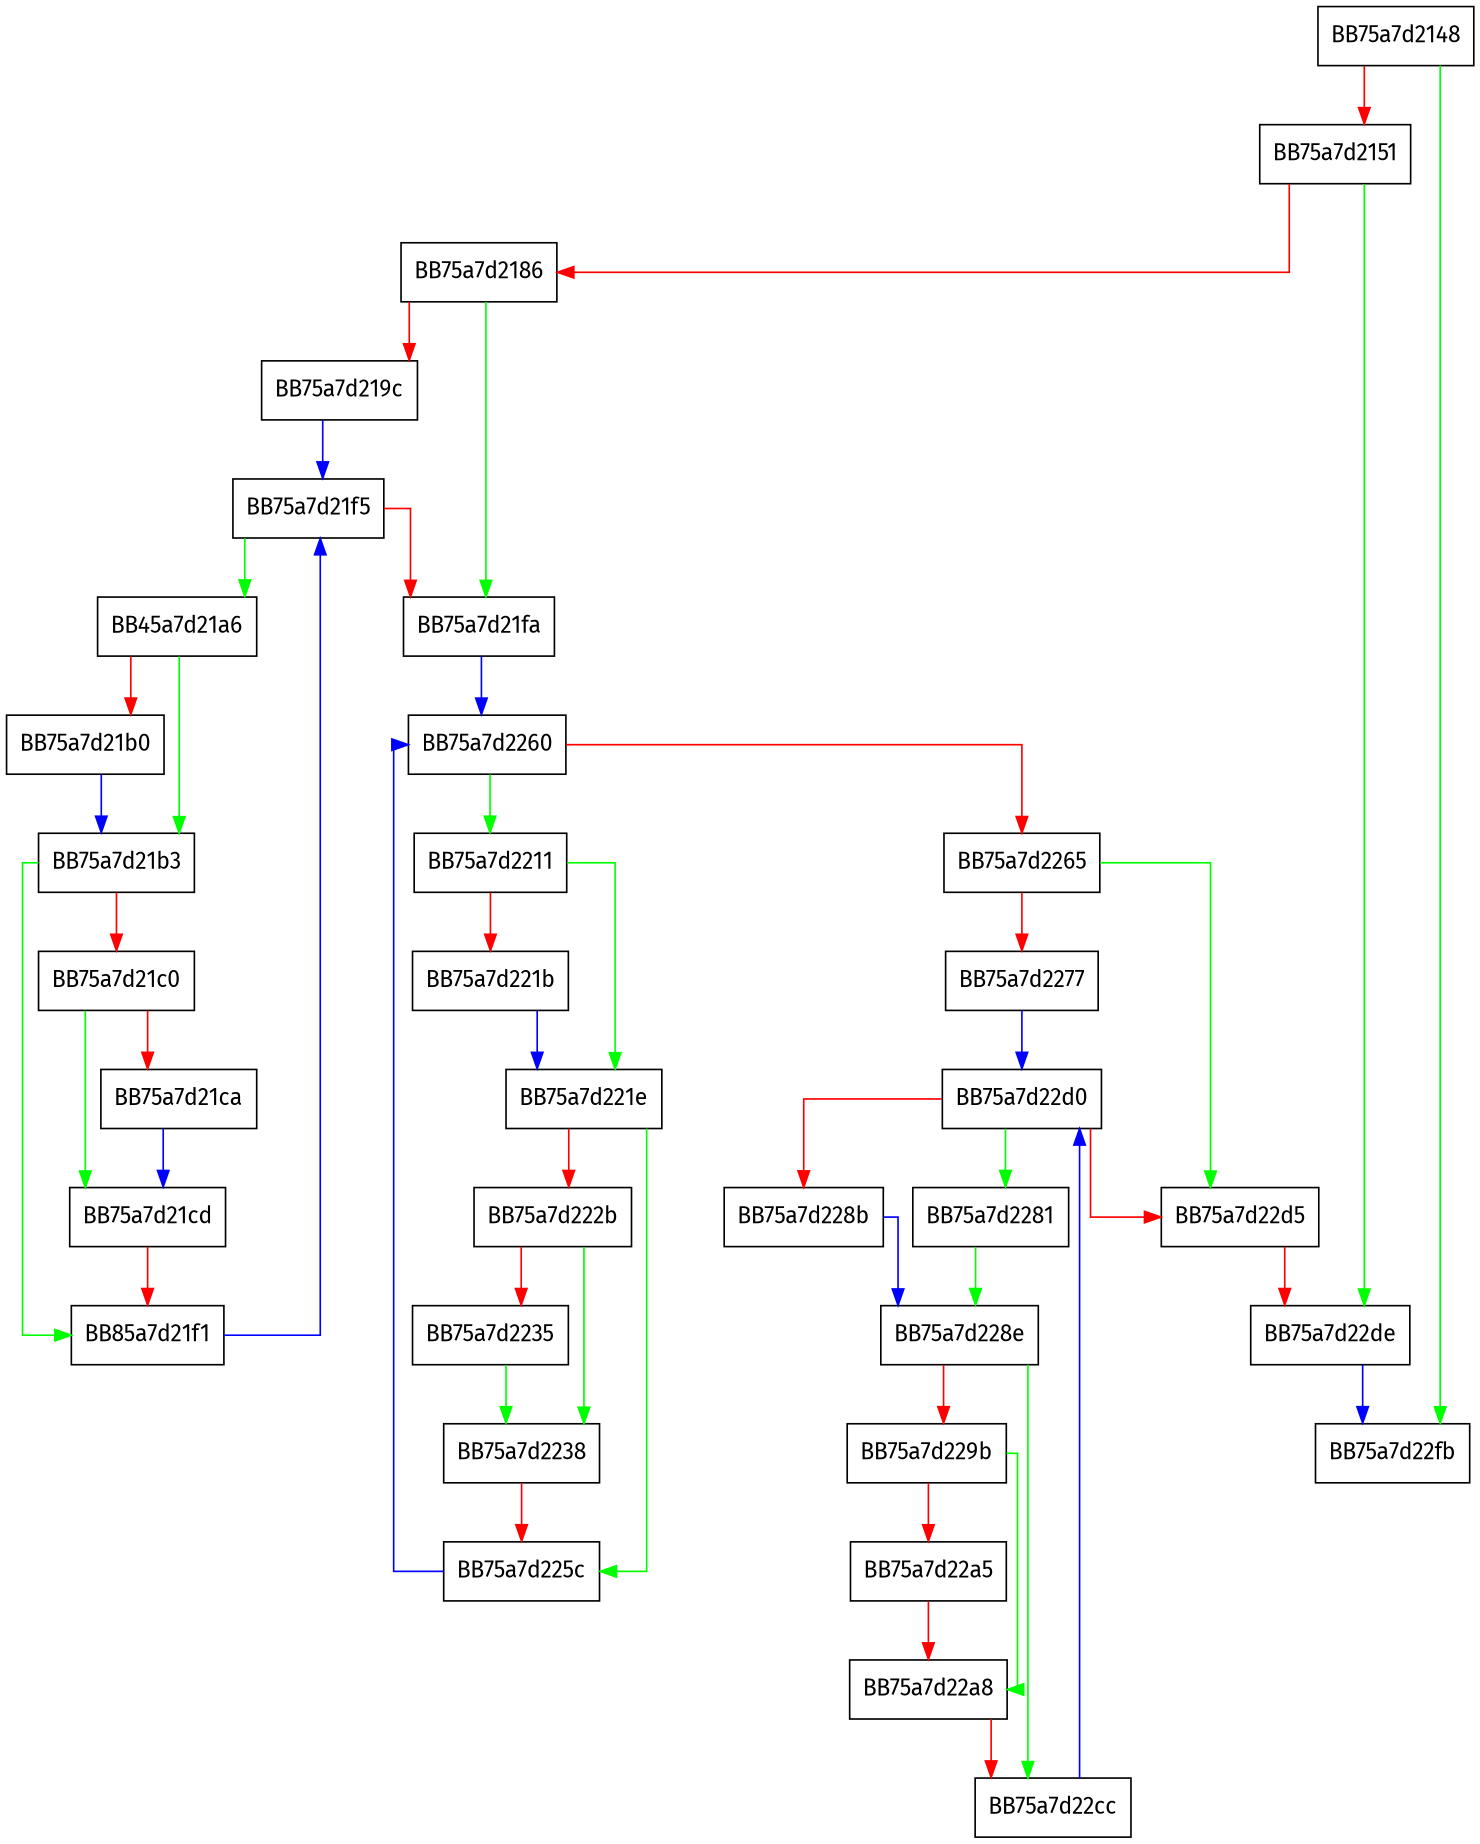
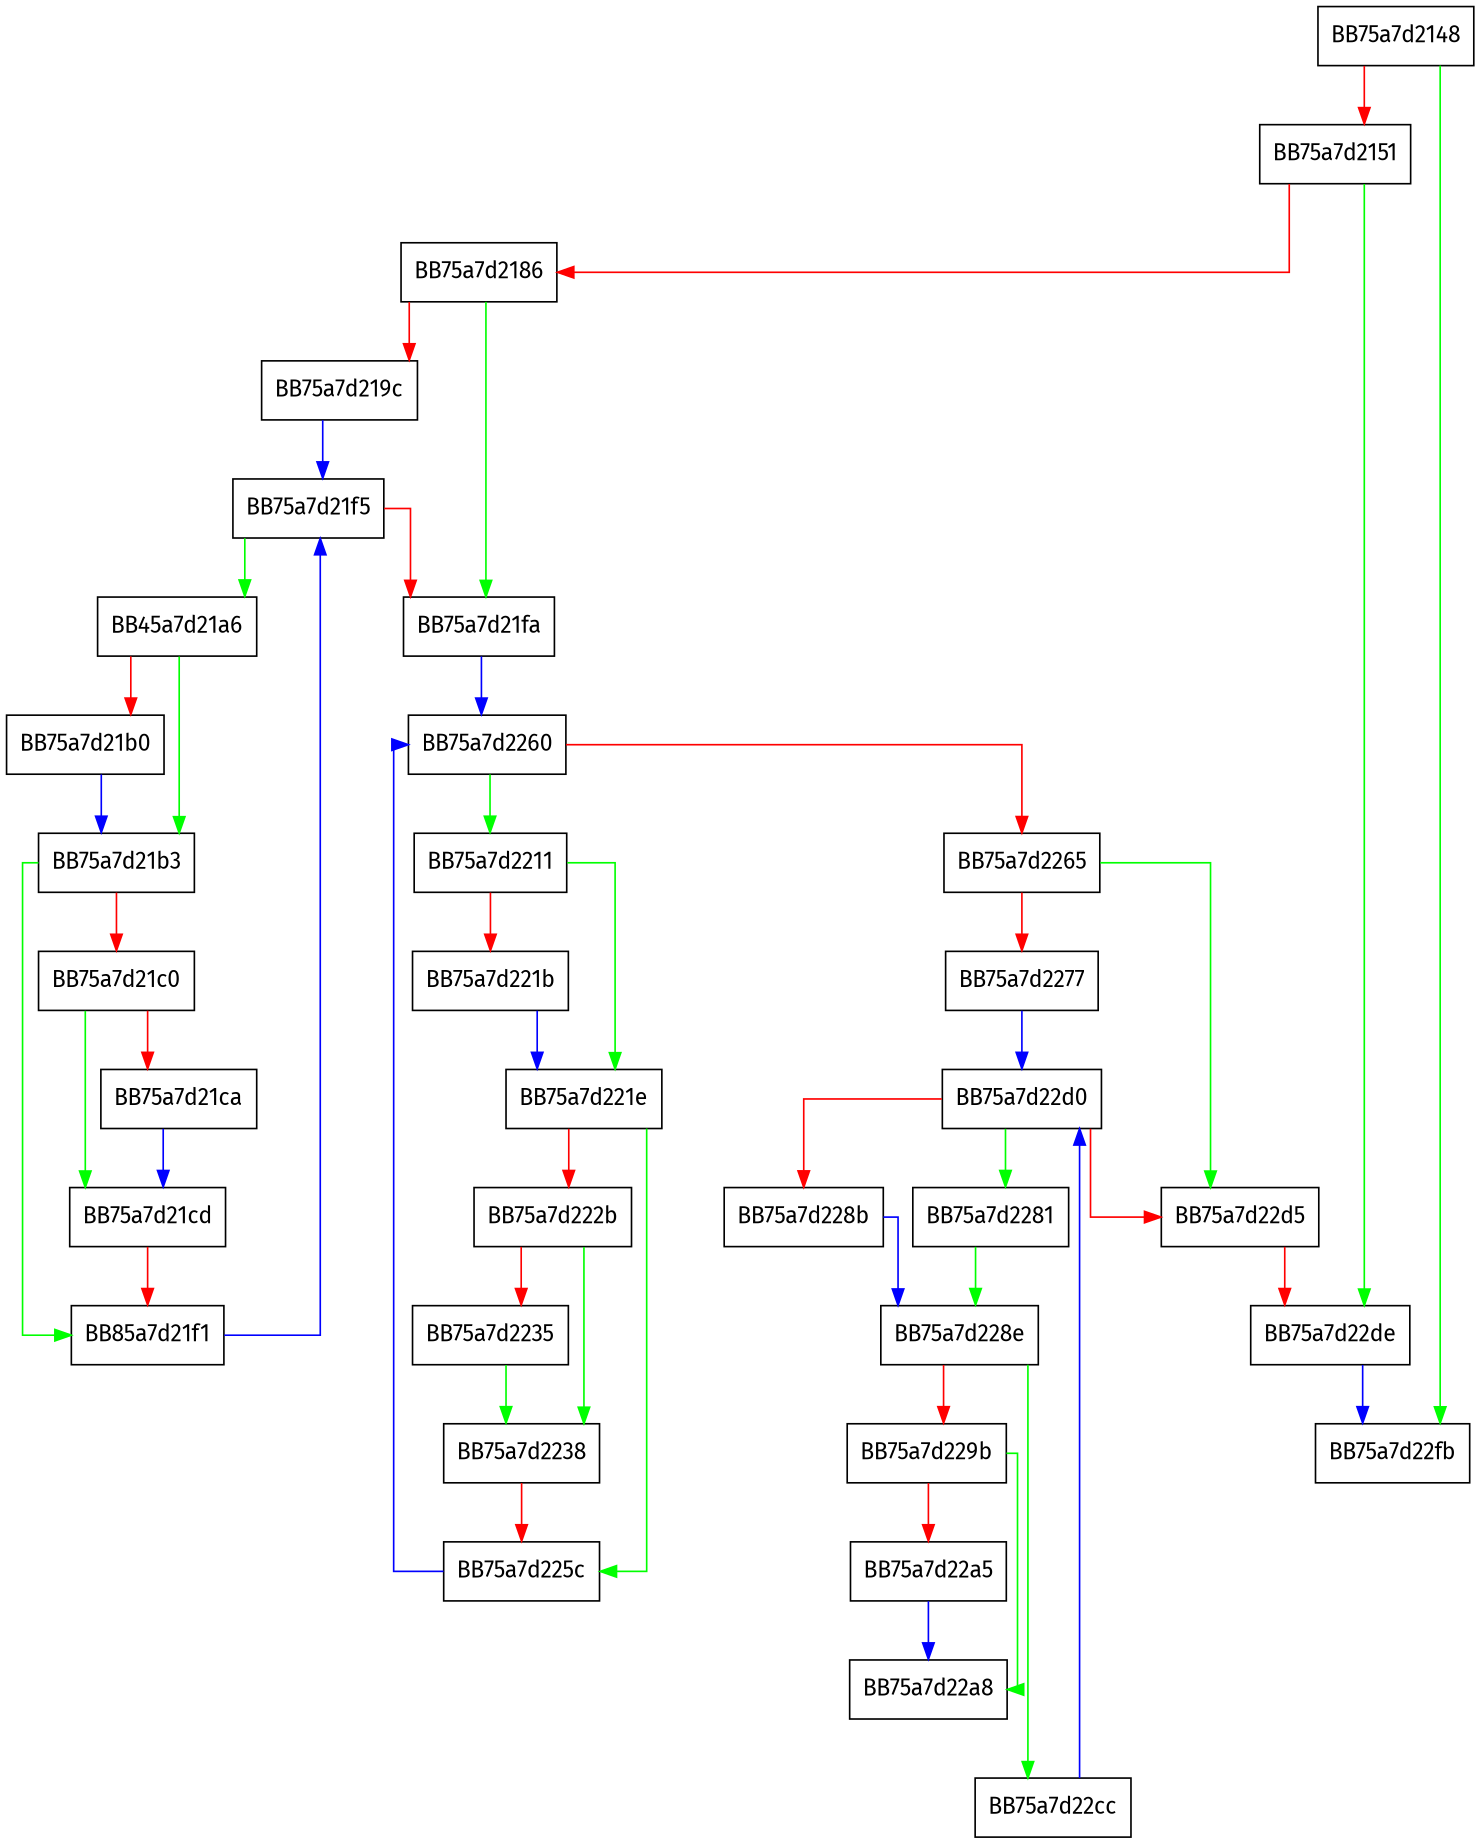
edge "BB75a7d22a5" -> "BB75a7d22a8": color red -> blue
edge "BB75a7d22a8" -> "BB75a7d22cc": removed
